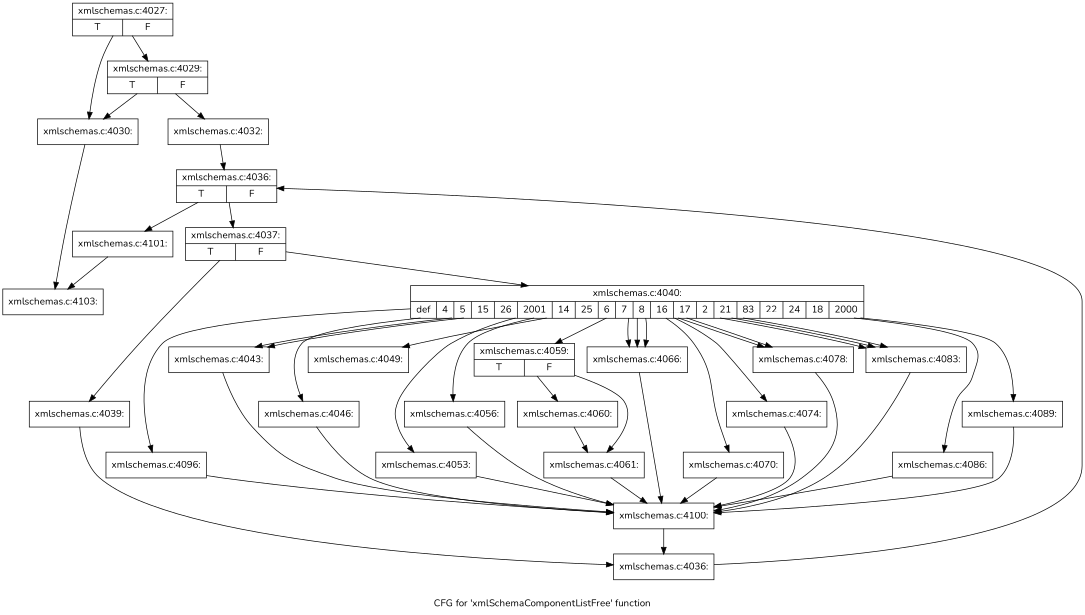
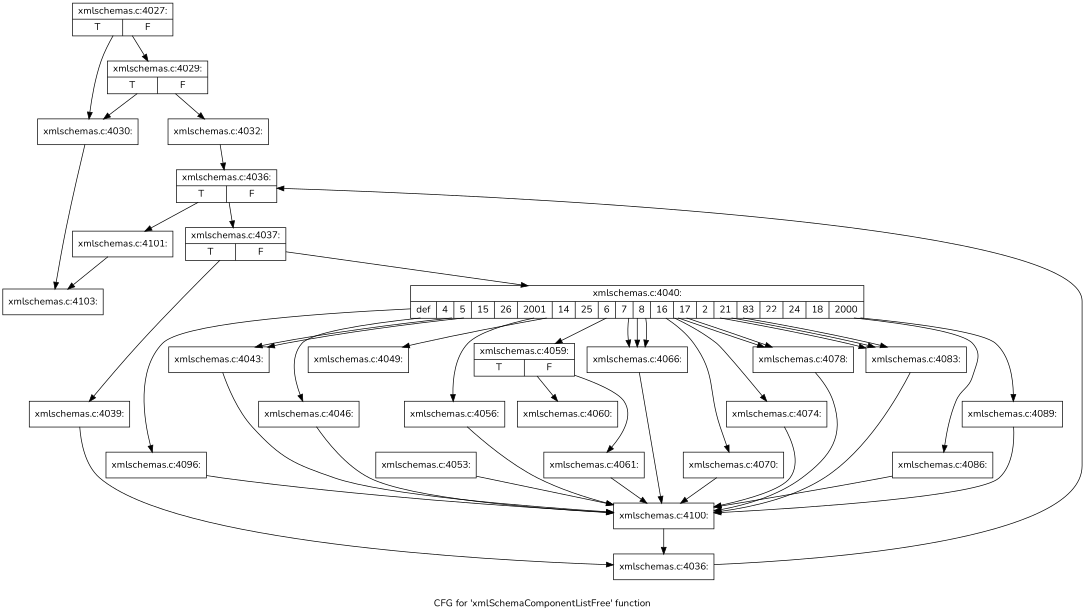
edge "xmlschemas.c:4040:" -> "xmlschemas.c:4053:": removed
edge "xmlschemas.c:4060:" -> "xmlschemas.c:4061:": removed
